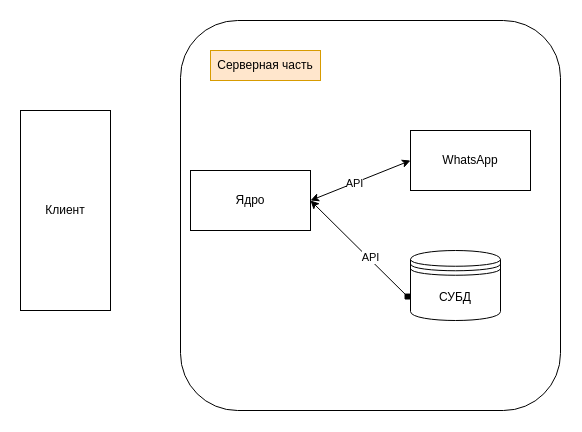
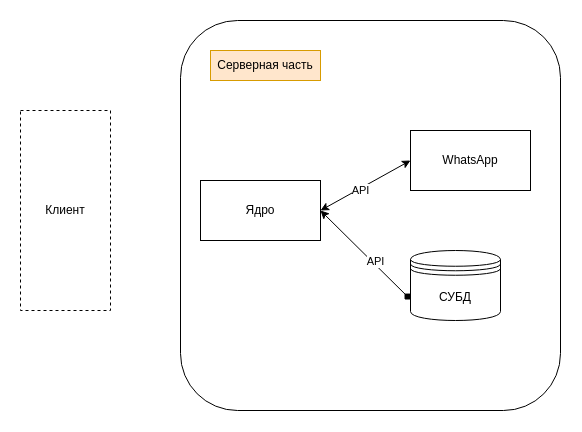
node "Ядро": moved (251, 201) -> (261, 211)
node "Клиент": style solid -> dashed
